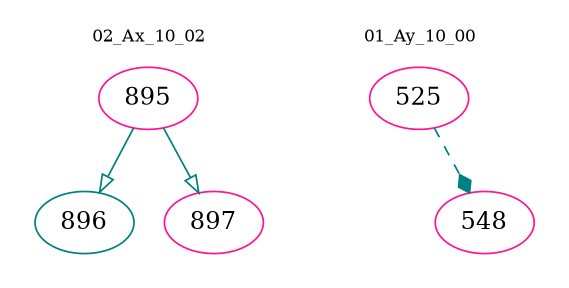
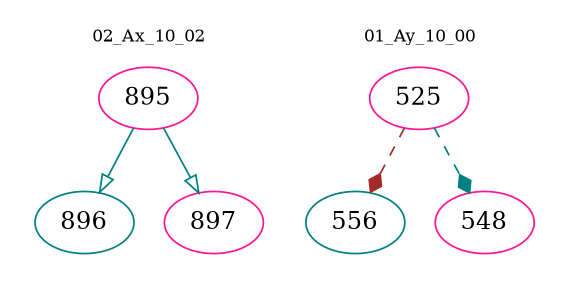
node "556": added
